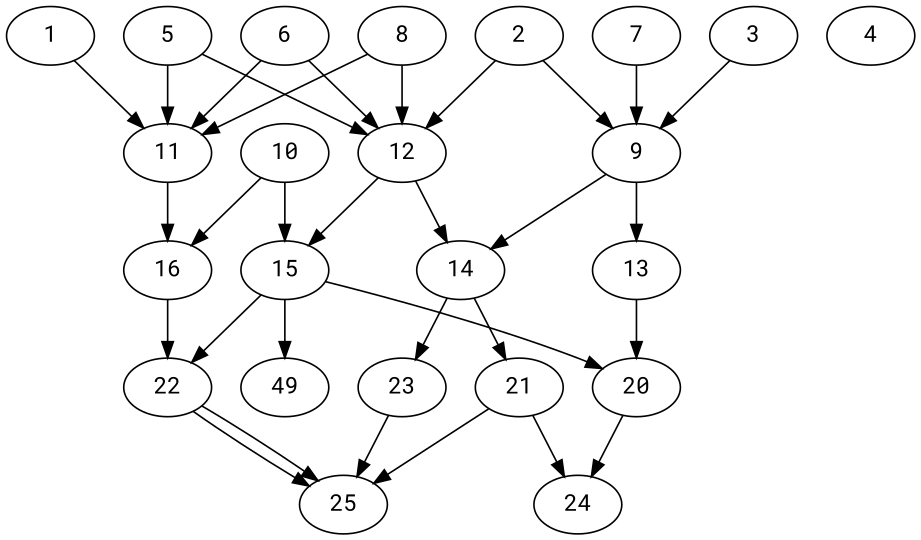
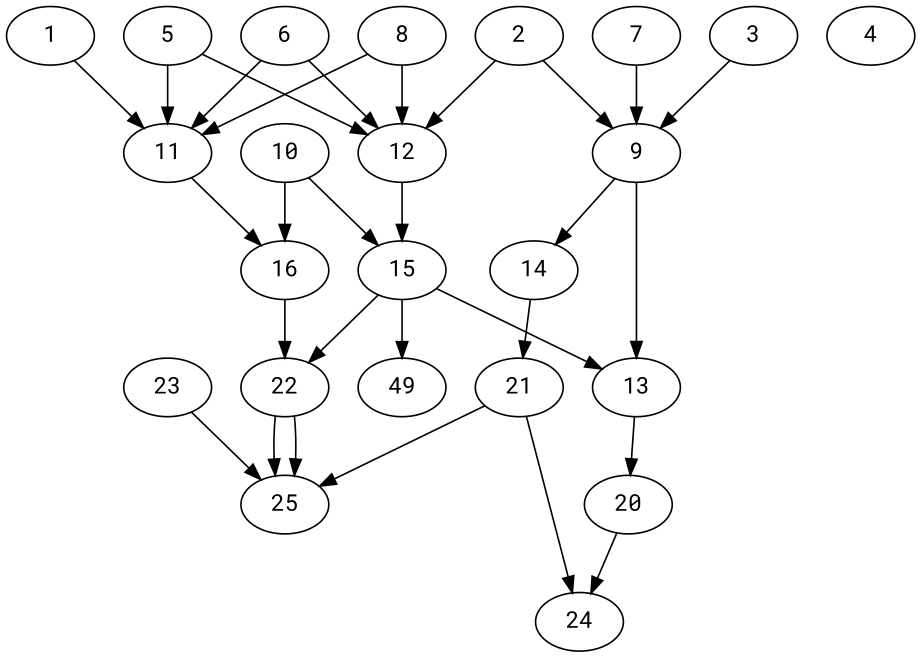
edge "12" -> "14": removed
edge "15" -> "20": now "15" -> "13"
edge "14" -> "23": removed
